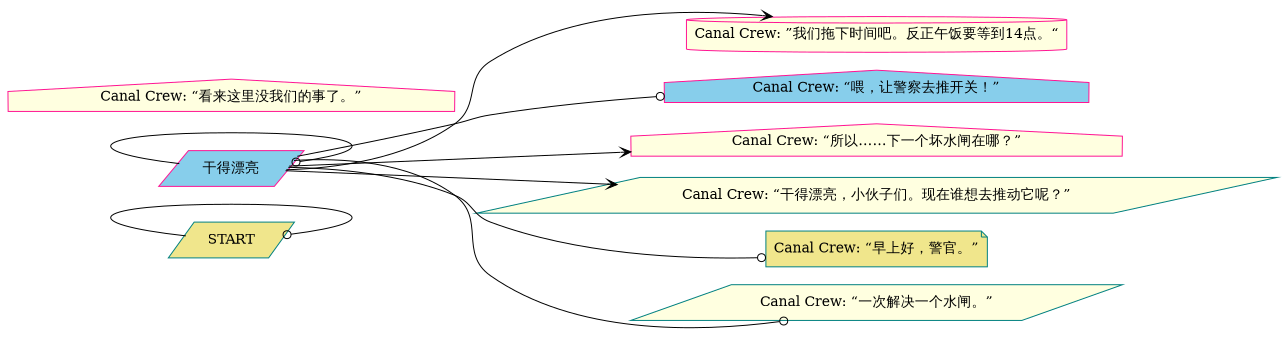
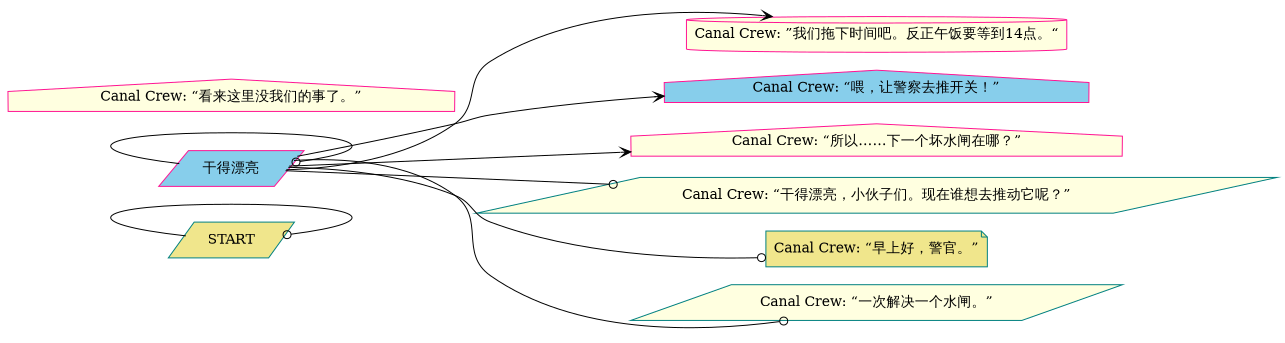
edge "干得漂亮" -> "Canal Crew: “喂，让警察去推开关！”": arrowhead odot -> vee
edge "干得漂亮" -> "Canal Crew: “干得漂亮，小伙子们。现在谁想去推动它呢？”": arrowhead vee -> odot
